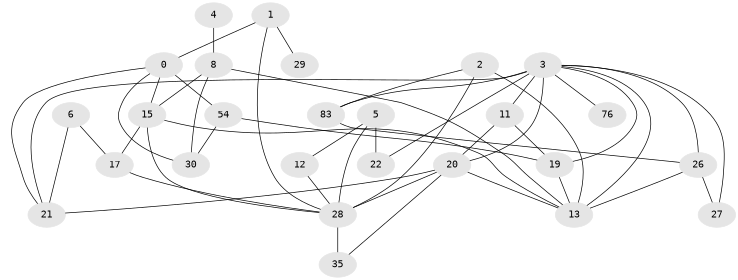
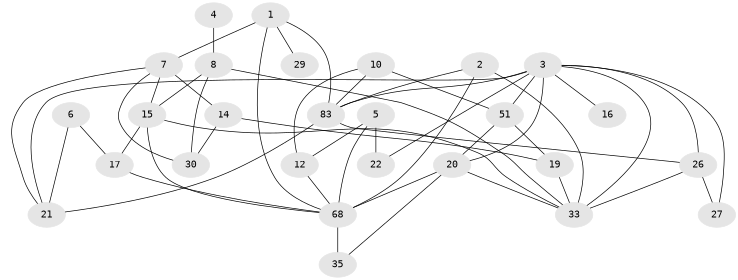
edge "1" -- "83": added
node "0": label "0" -> "7"
node "10": added
edge "3" -- "19": removed
node "54": label "54" -> "14"
node "11": label "11" -> "51"
node "76": label "76" -> "16"
edge "20" -- "21": now "83" -- "21"
node "28": label "28" -> "68"
node "13": label "13" -> "33"
